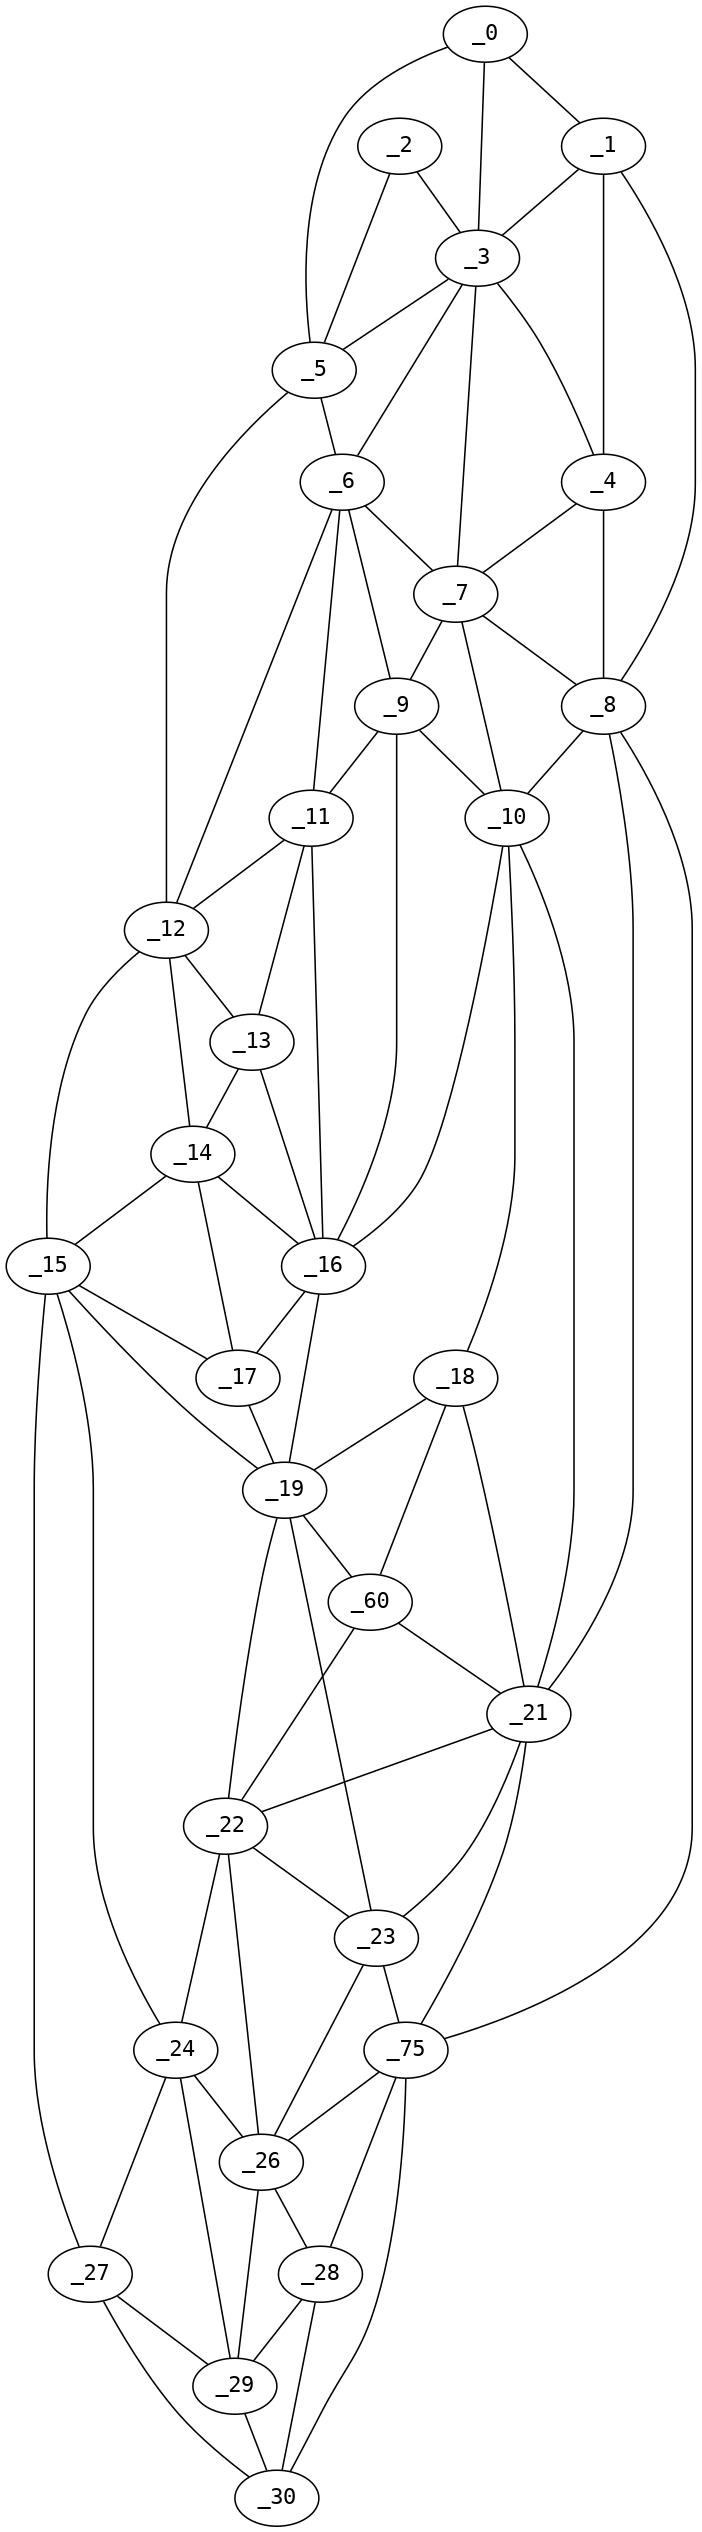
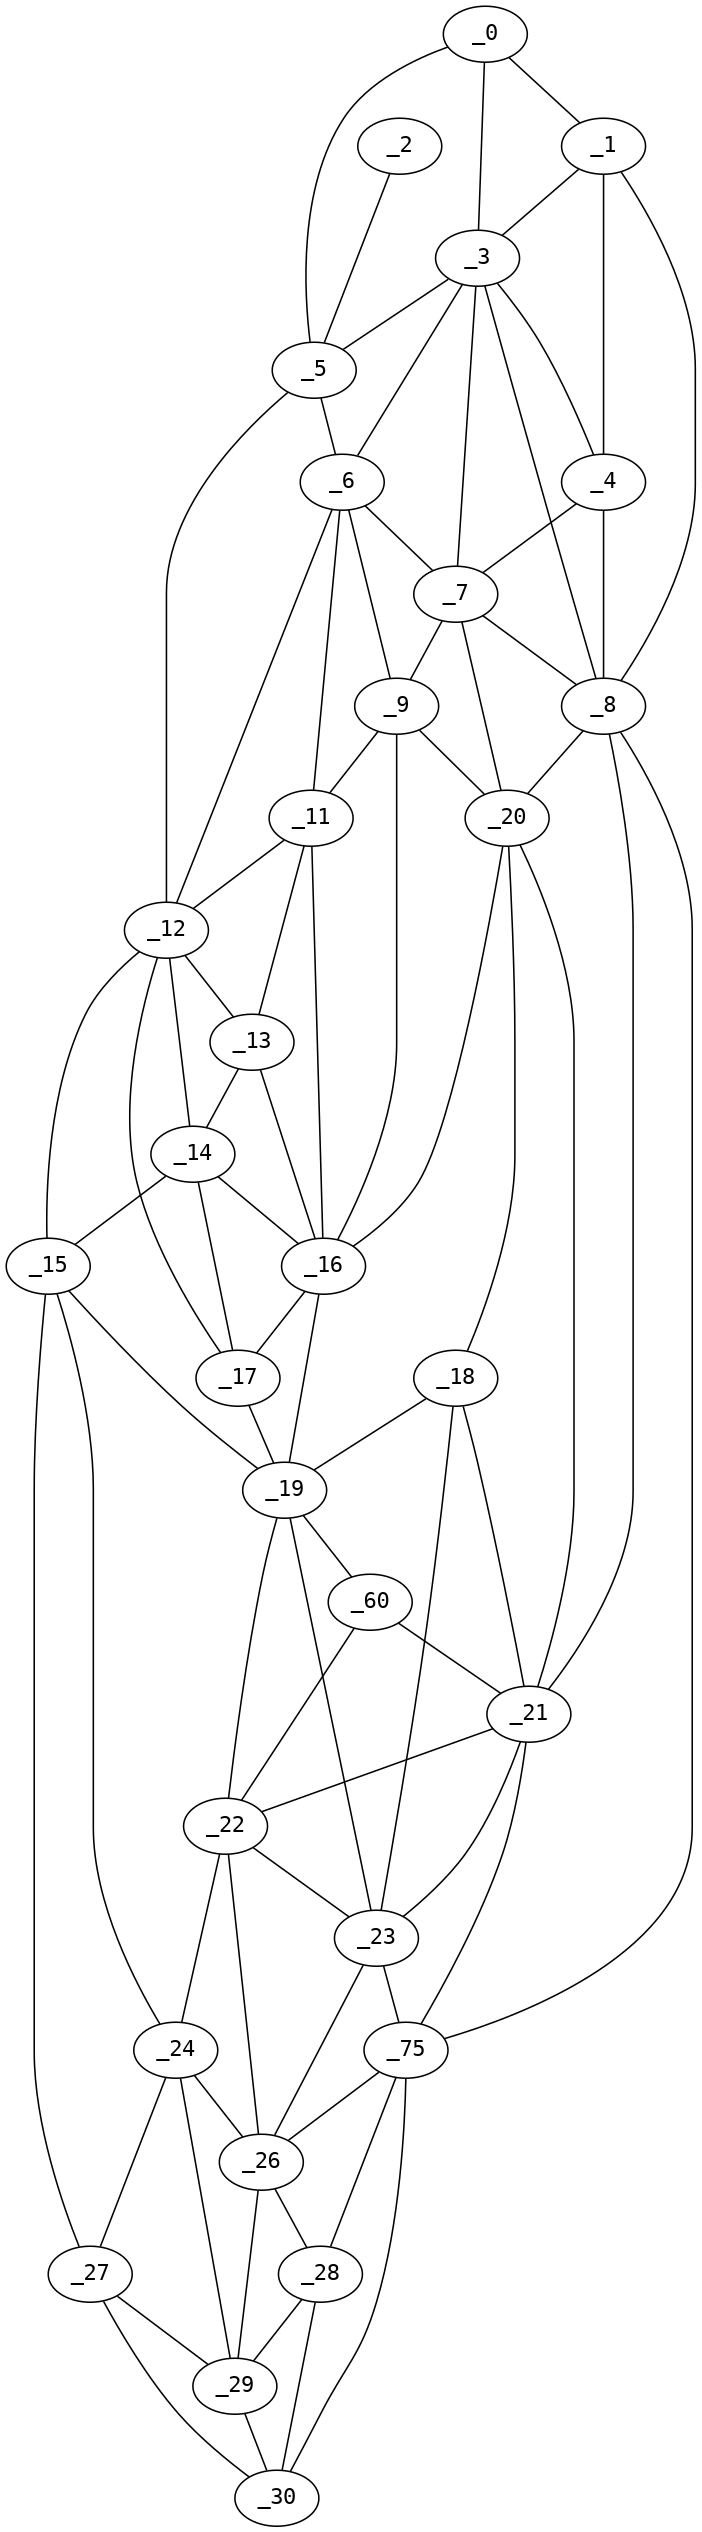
edge "_2" -- "_3": now "_8" -- "_3"
node "_10": label "_10" -> "_20"
edge "_15" -- "_17": now "_12" -- "_17"
edge "_18" -- "_60": now "_18" -- "_23"
